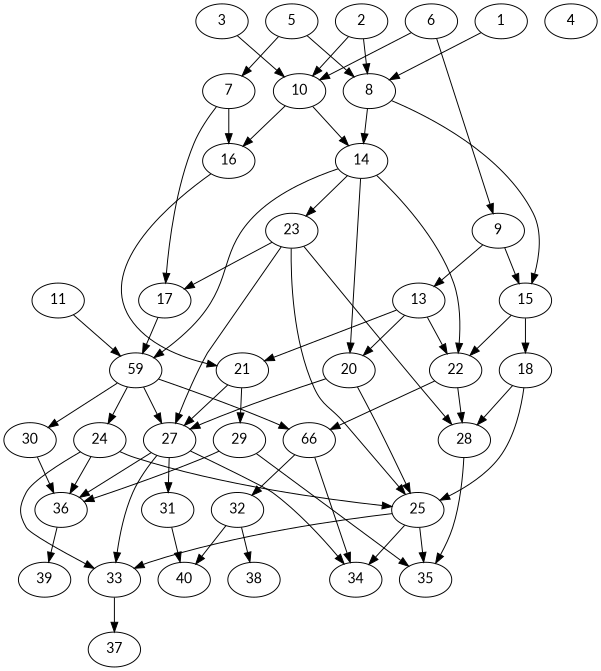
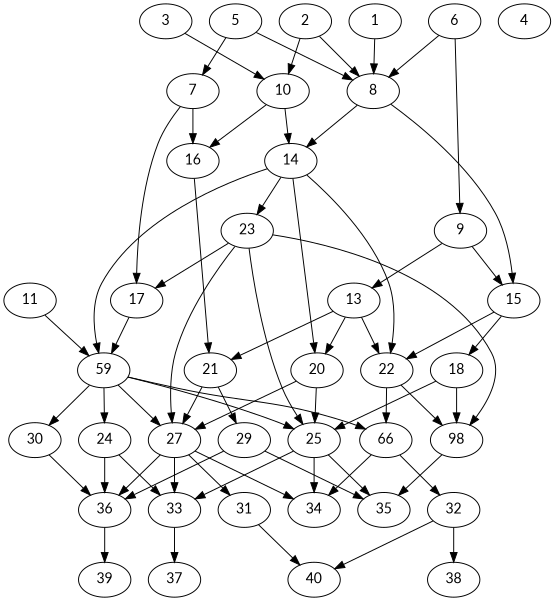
edge "6" -> "10": now "6" -> "8"
node "28": label "28" -> "98"
edge "24" -> "25": now "59" -> "25"
